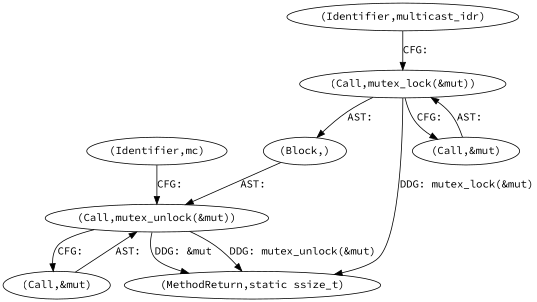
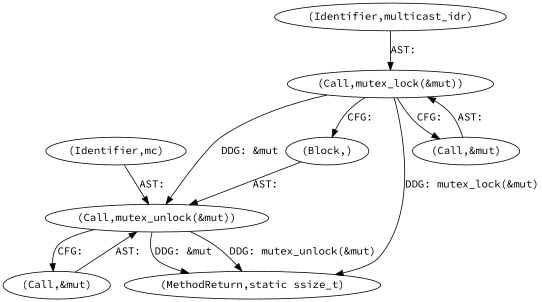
edge "(Identifier,multicast_idr)" -> "(Call,mutex_lock(&mut))": label "CFG: " -> "AST: "
edge "(Call,mutex_lock(&mut))" -> "(Block,)": label "AST: " -> "CFG: "
edge "(Call,mutex_lock(&mut))" -> "(Call,mutex_unlock(&mut))": added, label "DDG: &mut"
edge "(Identifier,mc)" -> "(Call,mutex_unlock(&mut))": label "CFG: " -> "AST: "
